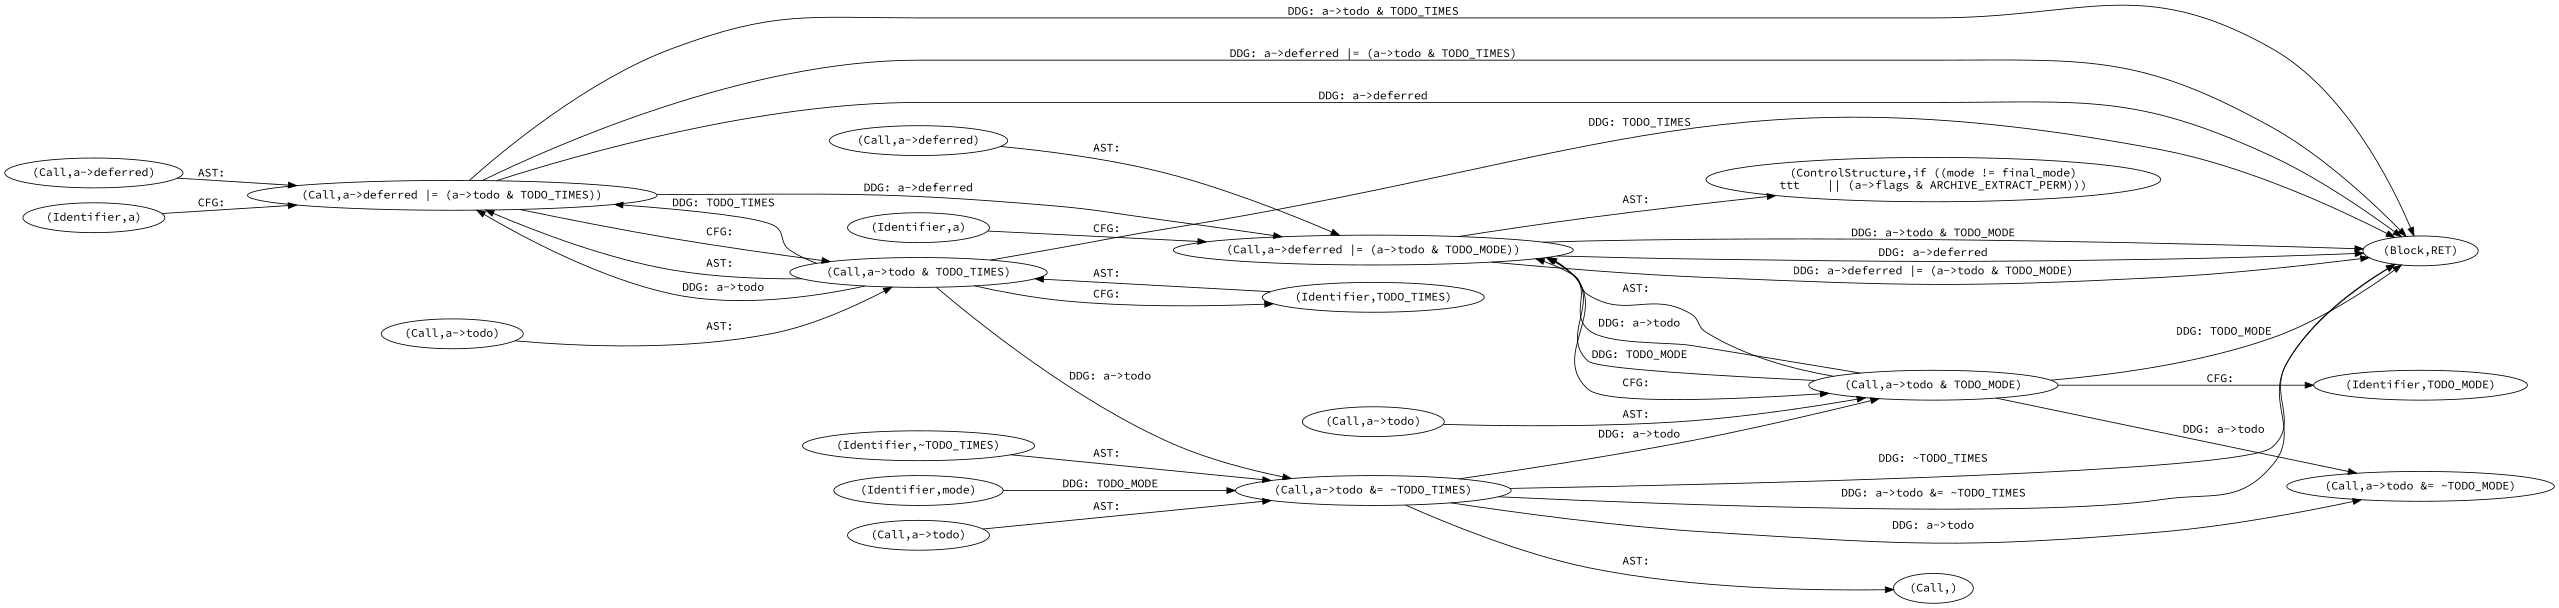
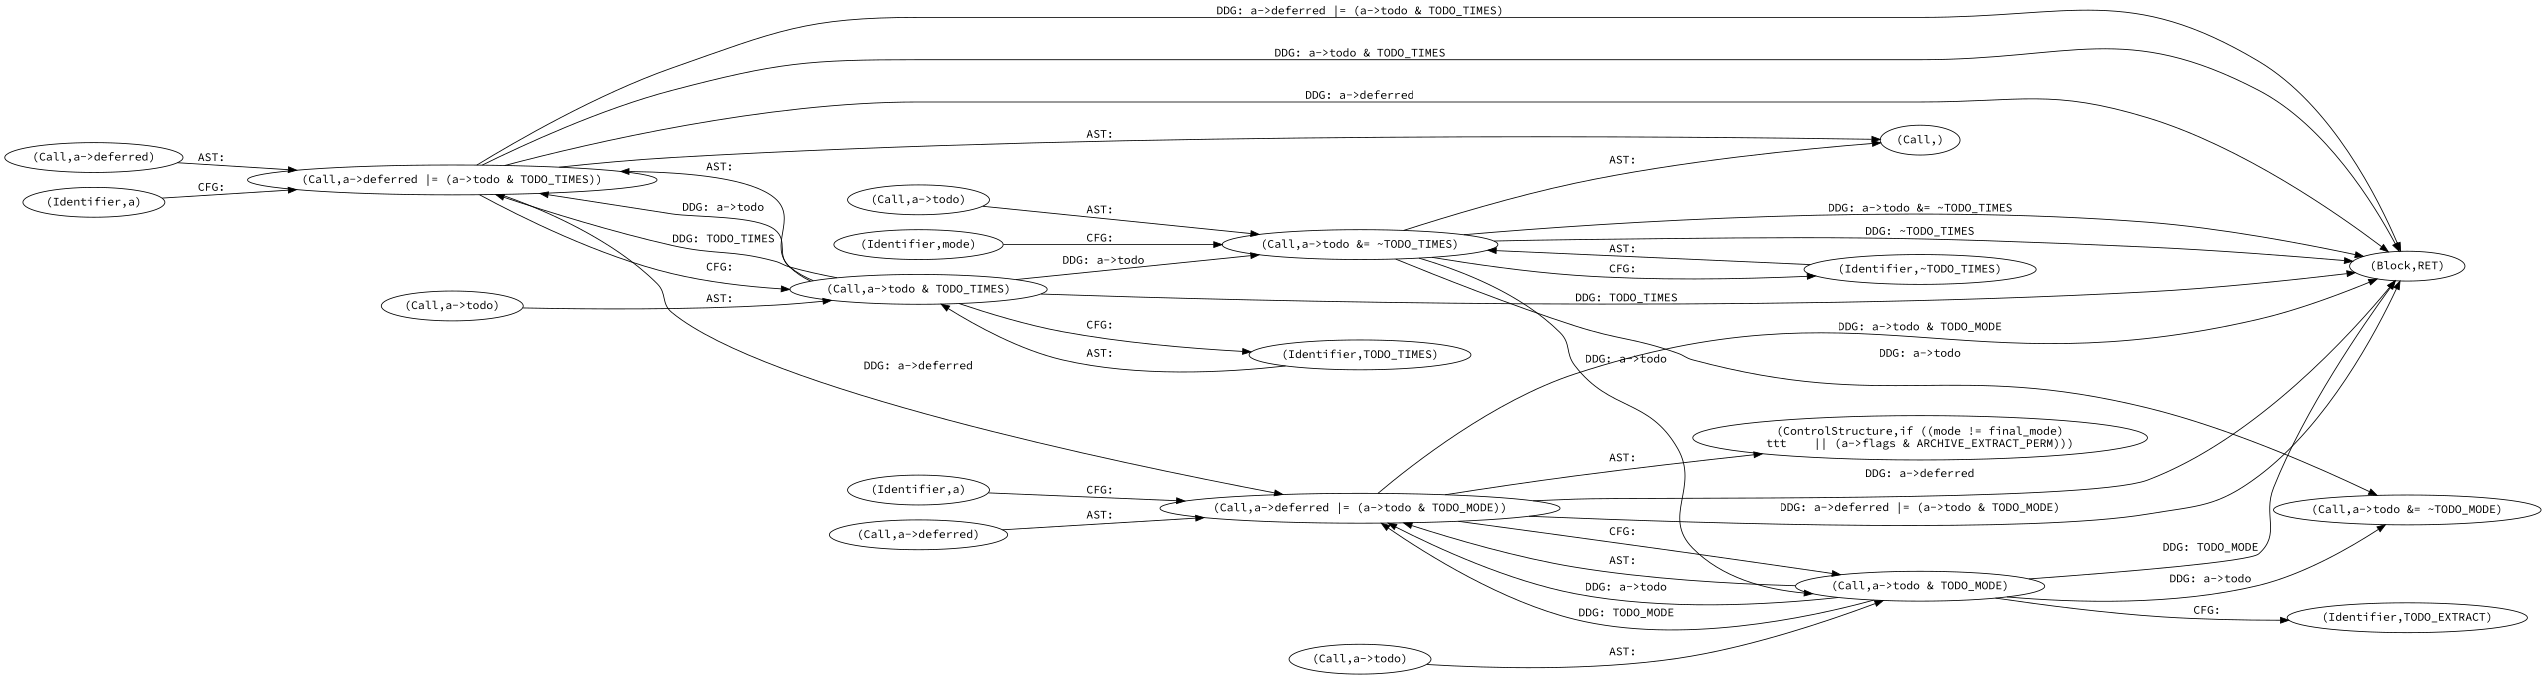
edge "(Call,a->deferred |= (a->todo & TODO_TIMES))" -> "(Call,)": added, label "AST:"
edge "(Call,a->todo &= ~TODO_TIMES)" -> "(Identifier,~TODO_TIMES)": added, label "CFG:"
node "(Identifier,TODO_MODE)": label "(Identifier,TODO_MODE)" -> "(Identifier,TODO_EXTRACT)"
edge "(Identifier,mode)" -> "(Call,a->todo &= ~TODO_TIMES)": label "DDG: TODO_MODE" -> "CFG: "
